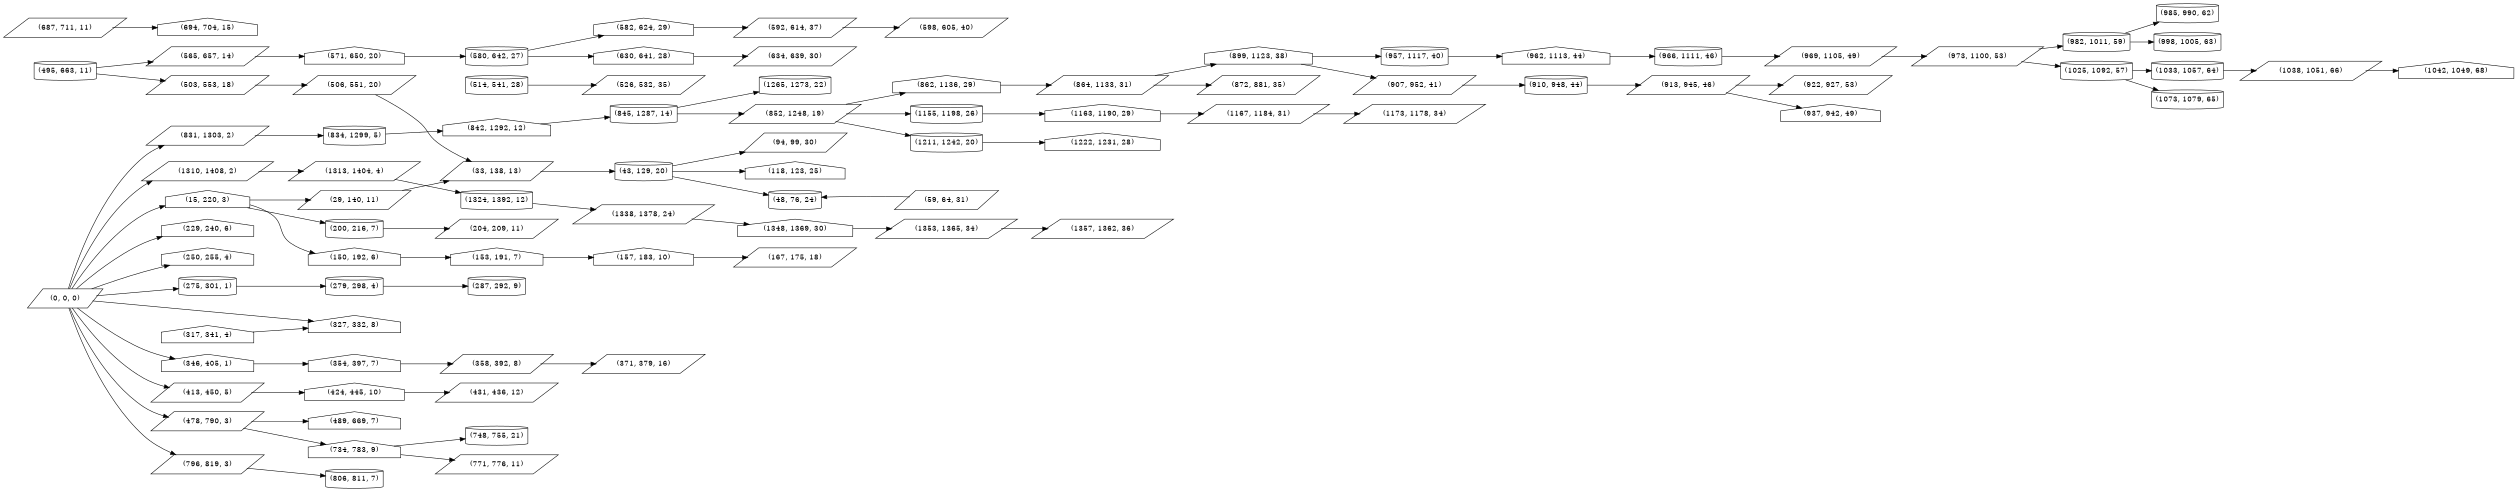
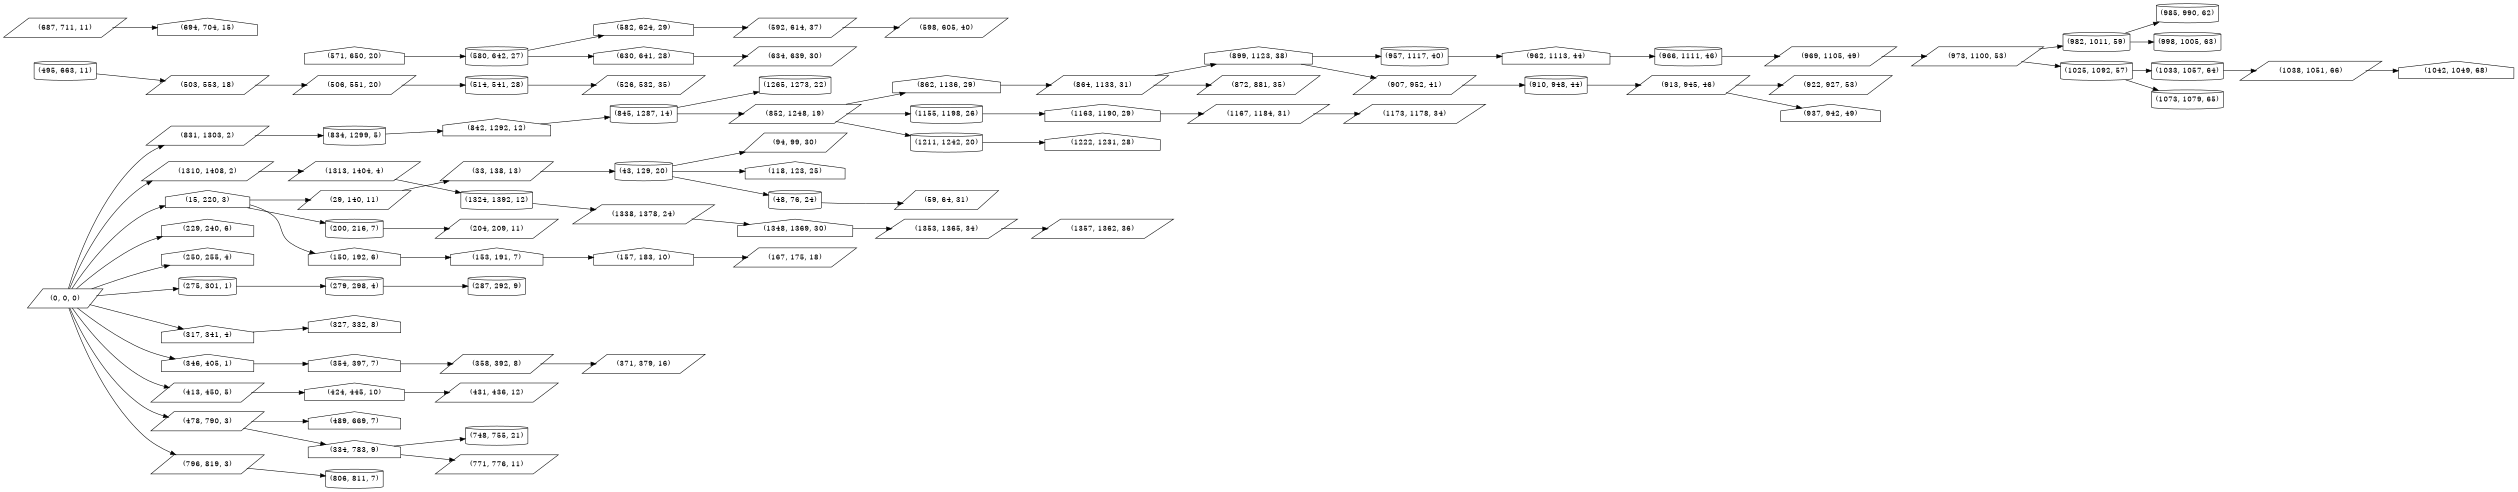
node "(565, 657, 14)": removed
edge "(506, 551, 20)" -> "(33, 138, 13)": now "(506, 551, 20)" -> "(514, 541, 28)"
edge "(59, 64, 31)" -> "(48, 76, 24)": reversed
edge "(0, 0, 0)" -> "(327, 332, 8)": now "(0, 0, 0)" -> "(317, 341, 4)"
node "(734, 783, 9)": label "(734, 783, 9)" -> "(334, 783, 9)"
